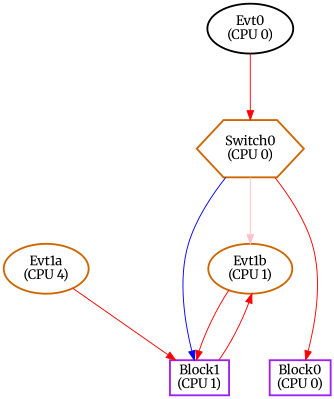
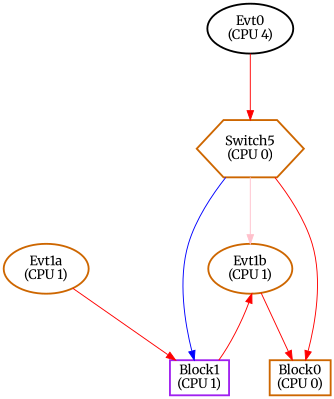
node "Evt0 (CPU 0)": label "Evt0 (CPU 0)" -> "Evt0 (CPU 4)"
node "Switch0 (CPU 0)": label "Switch0 (CPU 0)" -> "Switch5 (CPU 0)"
node "Evt1a (CPU 4)": label "Evt1a (CPU 4)" -> "Evt1a (CPU 1)"
edge "Evt1b (CPU 1)" -> "Block1 (CPU 1)": now "Evt1b (CPU 1)" -> "Block0 (CPU 0)"
node "Block0 (CPU 0)": color purple -> darkorange3
